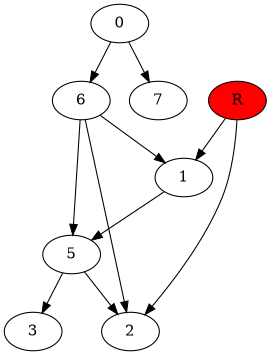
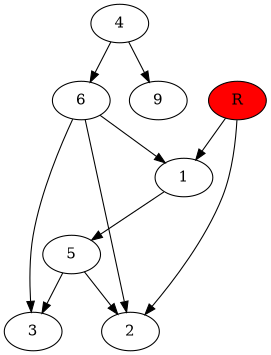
node "0": label "0" -> "4"
node "7": label "7" -> "9"
edge "6" -> "5": now "6" -> "3"
